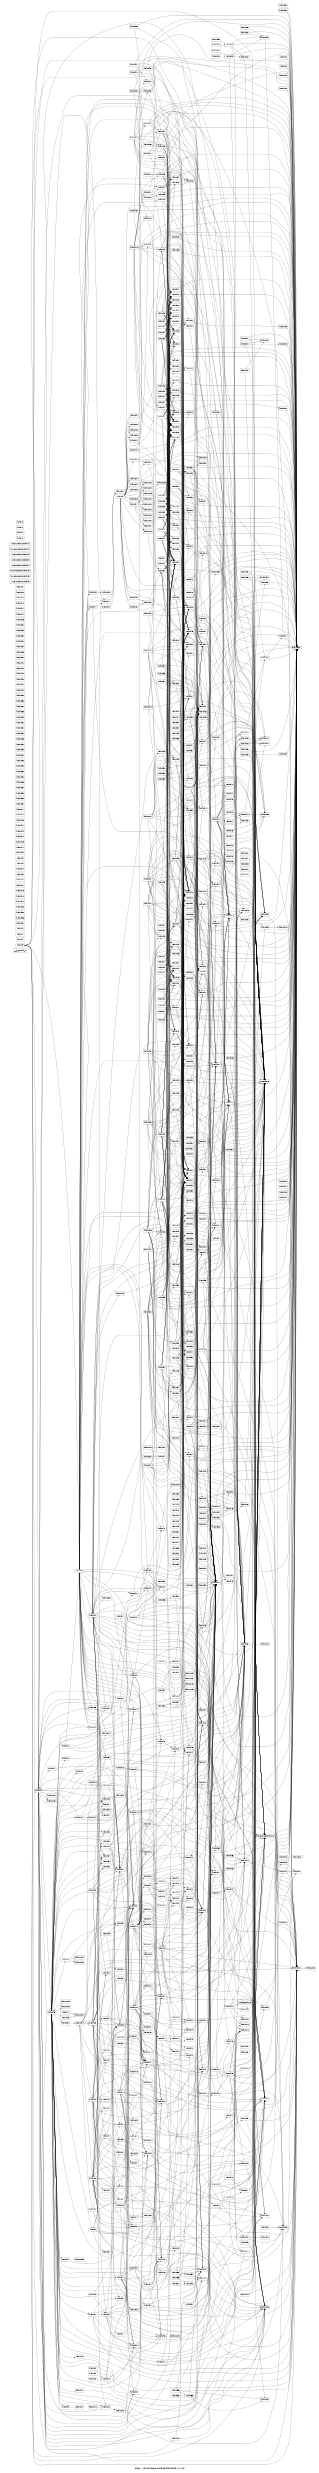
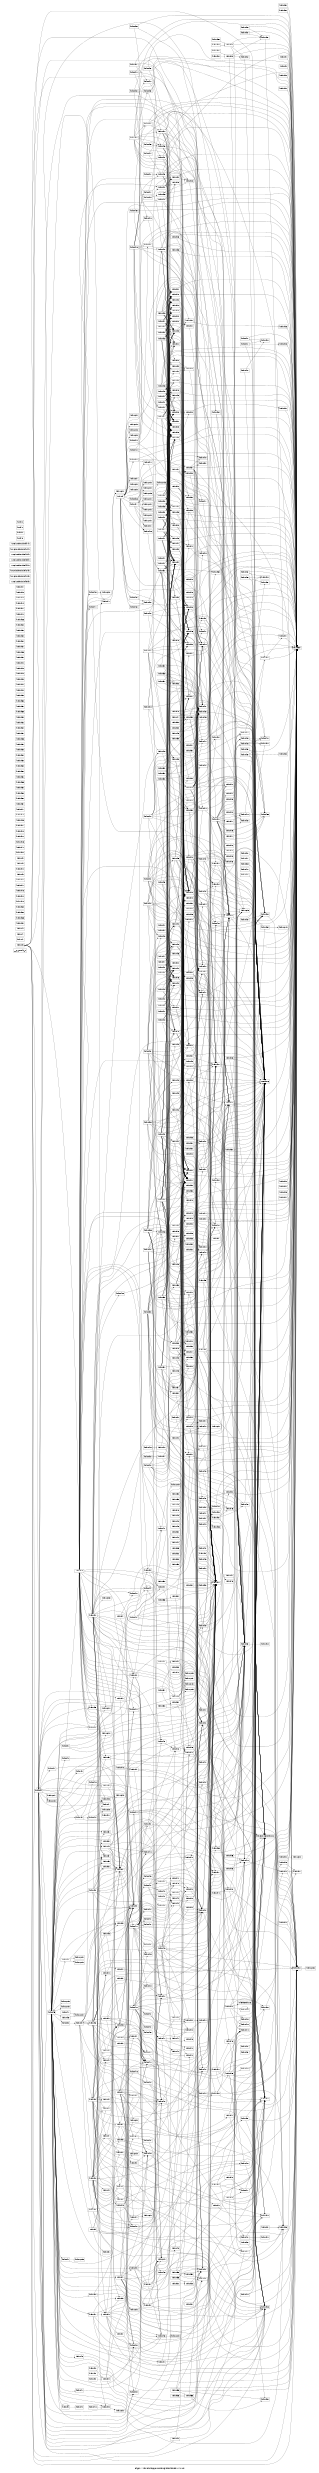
node "functionDef123": removed
